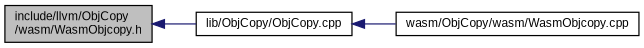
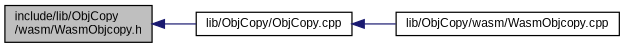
node "include/llvm/ObjCopy /wasm/WasmObjcopy.h": label "include/llvm/ObjCopy /wasm/WasmObjcopy.h" -> "include/lib/ObjCopy /wasm/WasmObjcopy.h"
node "wasm/ObjCopy/wasm/WasmObjcopy.cpp": label "wasm/ObjCopy/wasm/WasmObjcopy.cpp" -> "lib/ObjCopy/wasm/WasmObjcopy.cpp"
